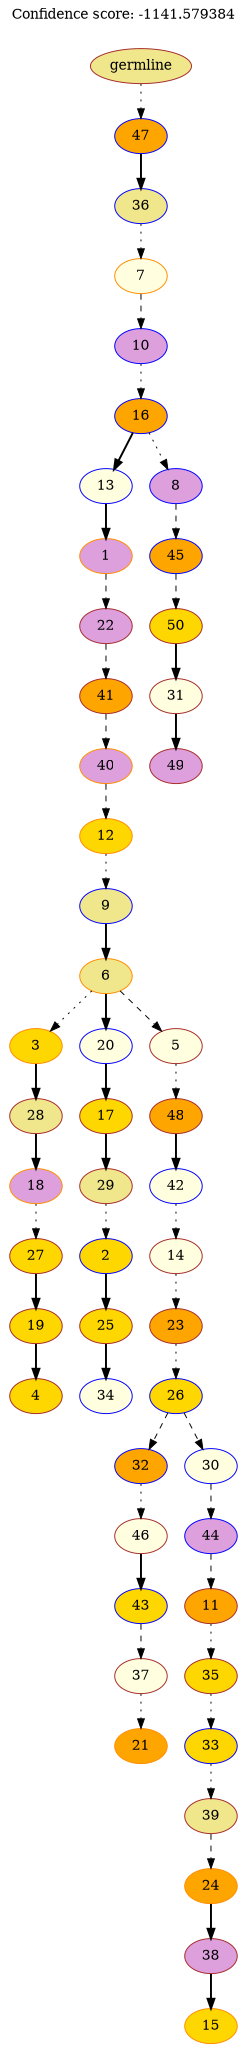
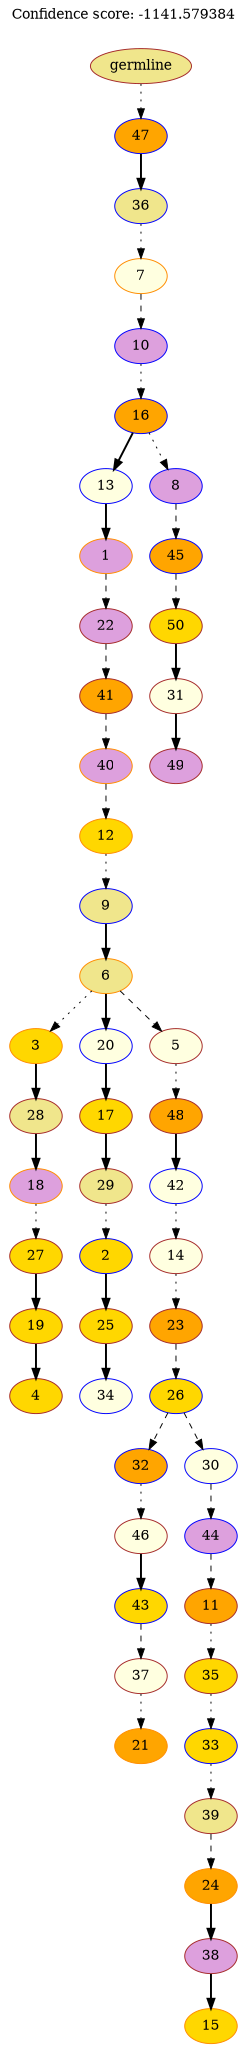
edge "23" -> "26": style dotted -> dashed
